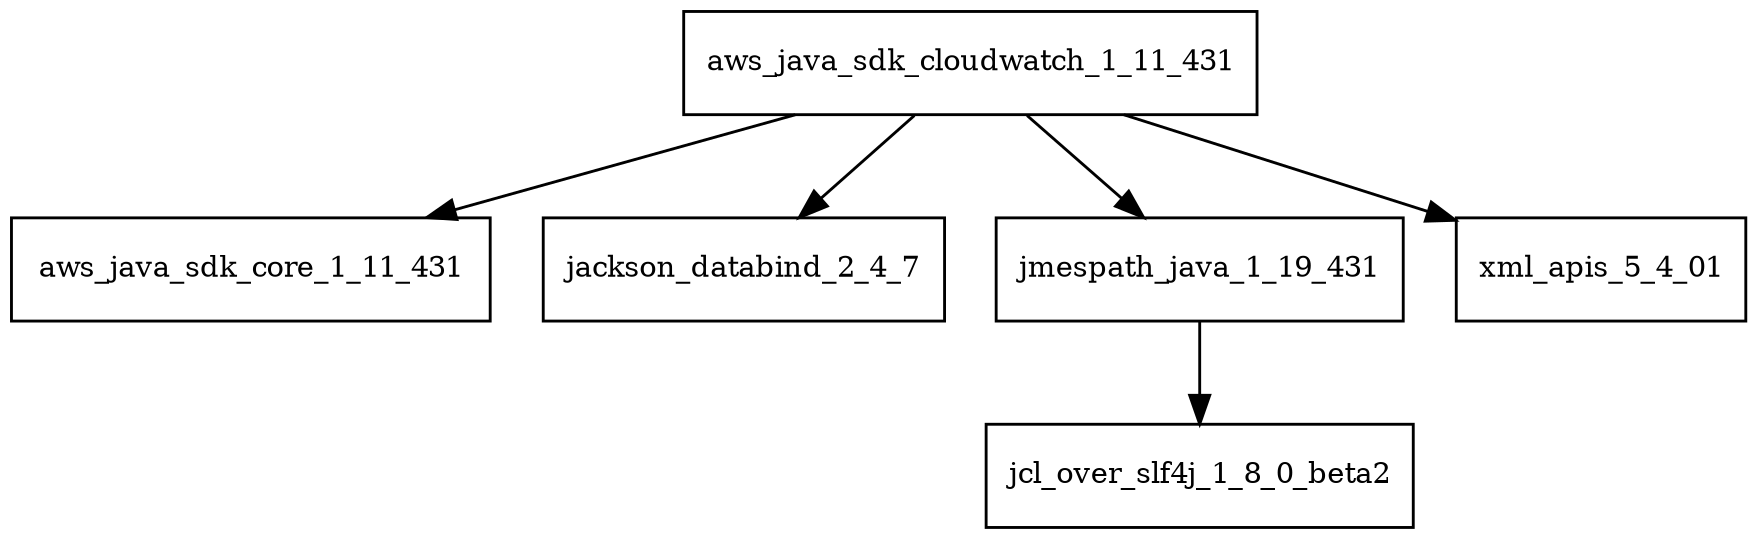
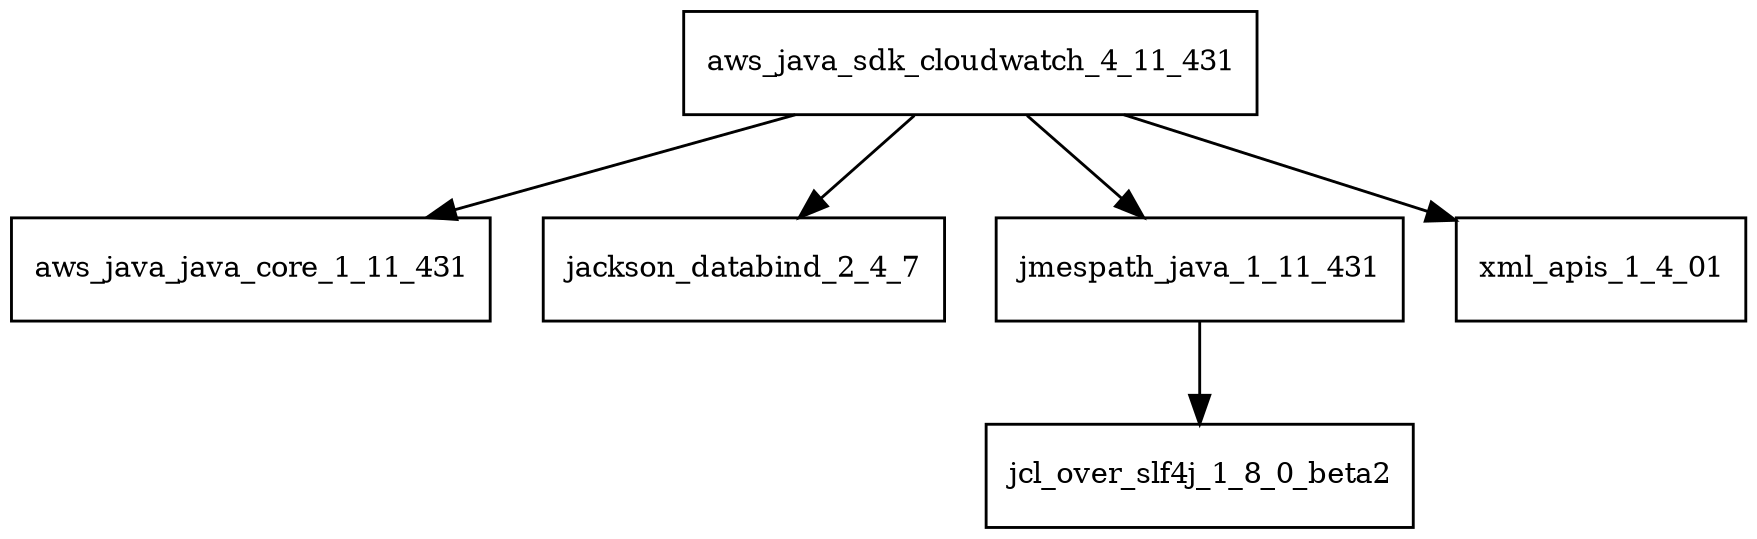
node "aws_java_sdk_cloudwatch_1_11_431": label "aws_java_sdk_cloudwatch_1_11_431" -> "aws_java_sdk_cloudwatch_4_11_431"
node "aws_java_sdk_core_1_11_431": label "aws_java_sdk_core_1_11_431" -> "aws_java_java_core_1_11_431"
node "jmespath_java_1_19_431": label "jmespath_java_1_19_431" -> "jmespath_java_1_11_431"
node "xml_apis_5_4_01": label "xml_apis_5_4_01" -> "xml_apis_1_4_01"
